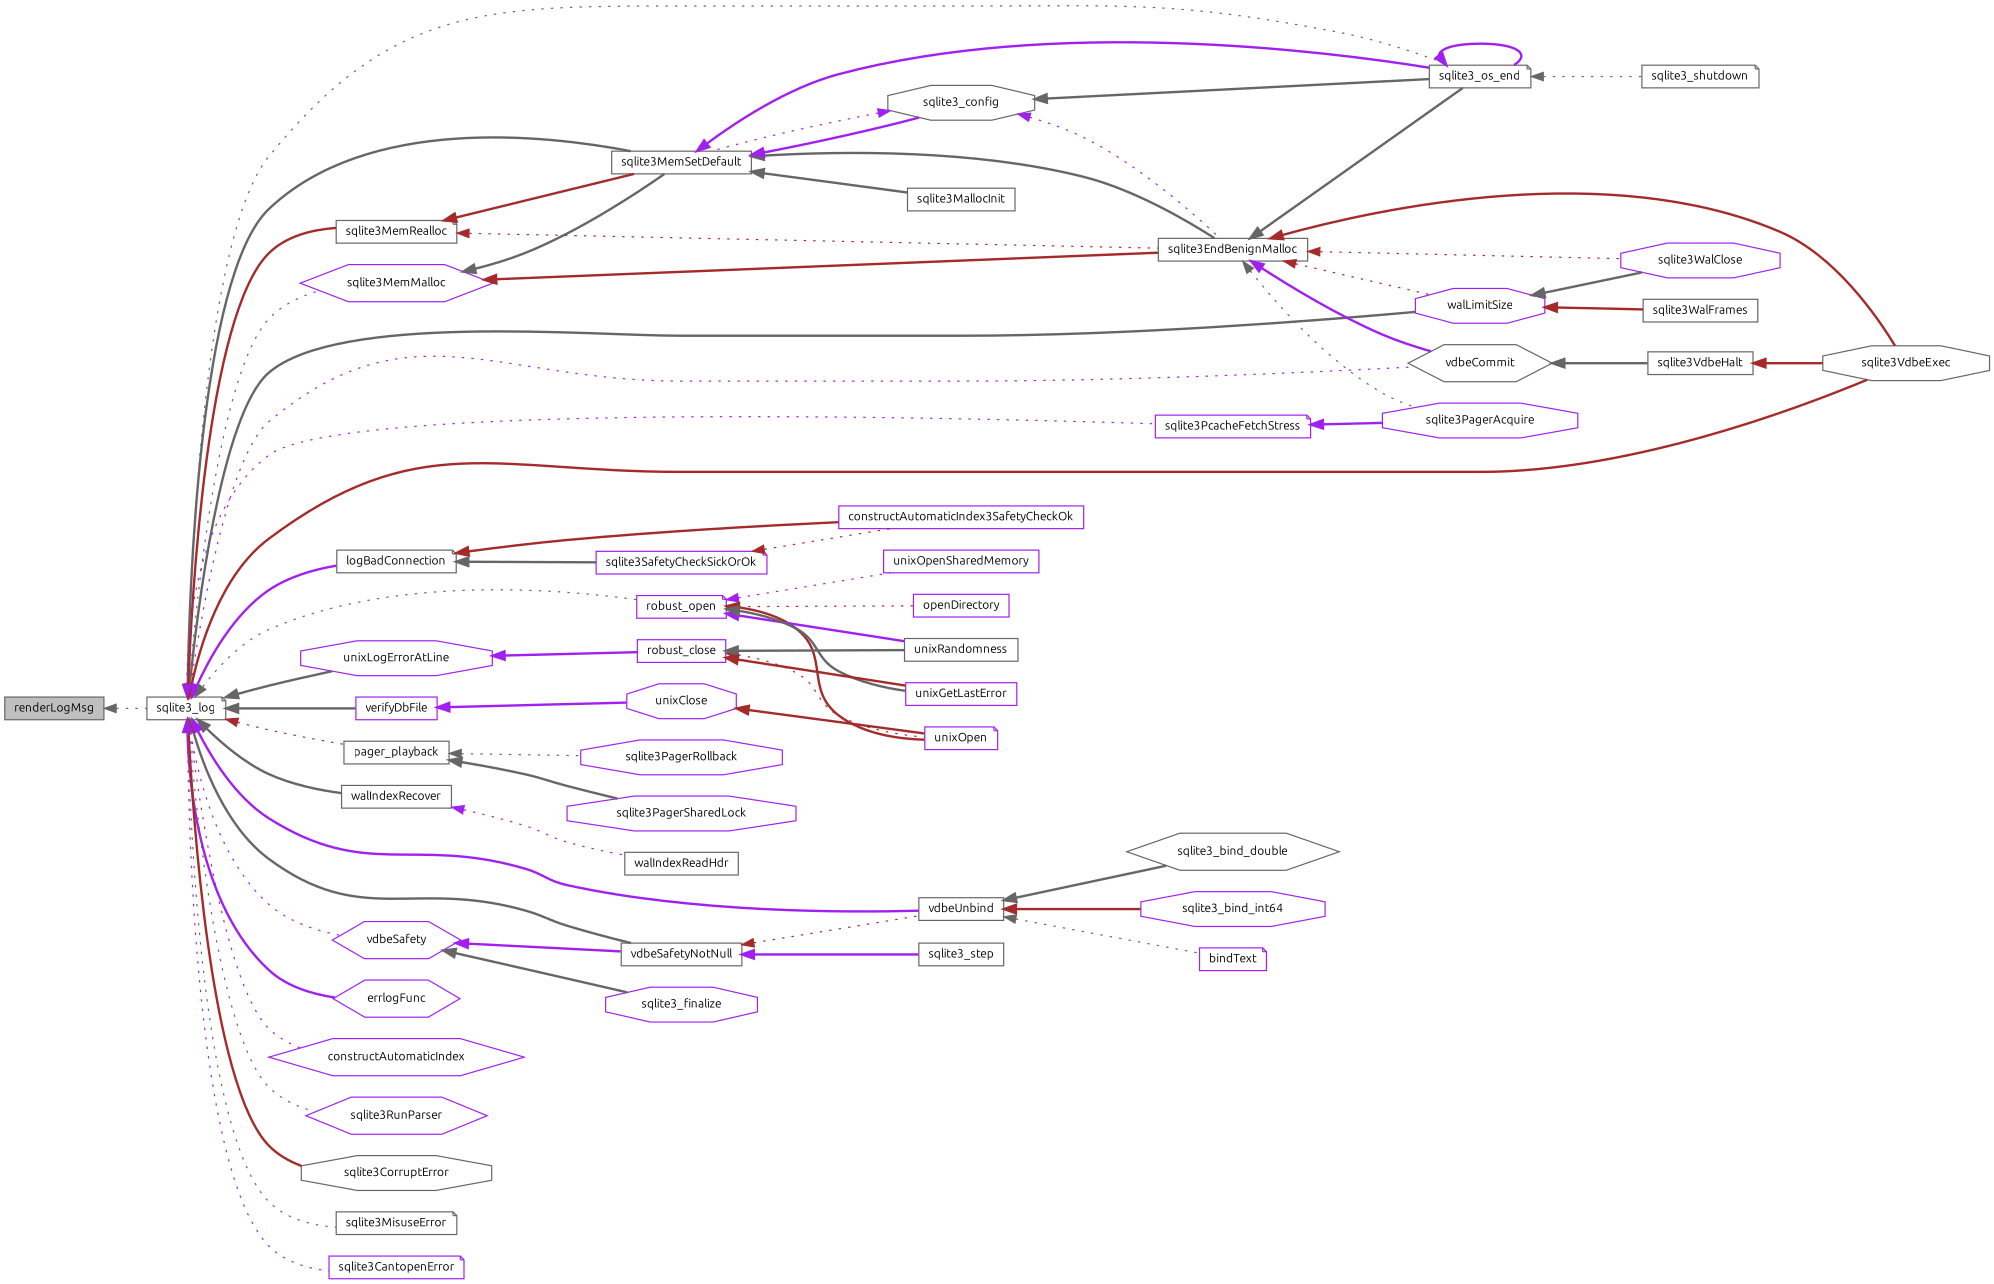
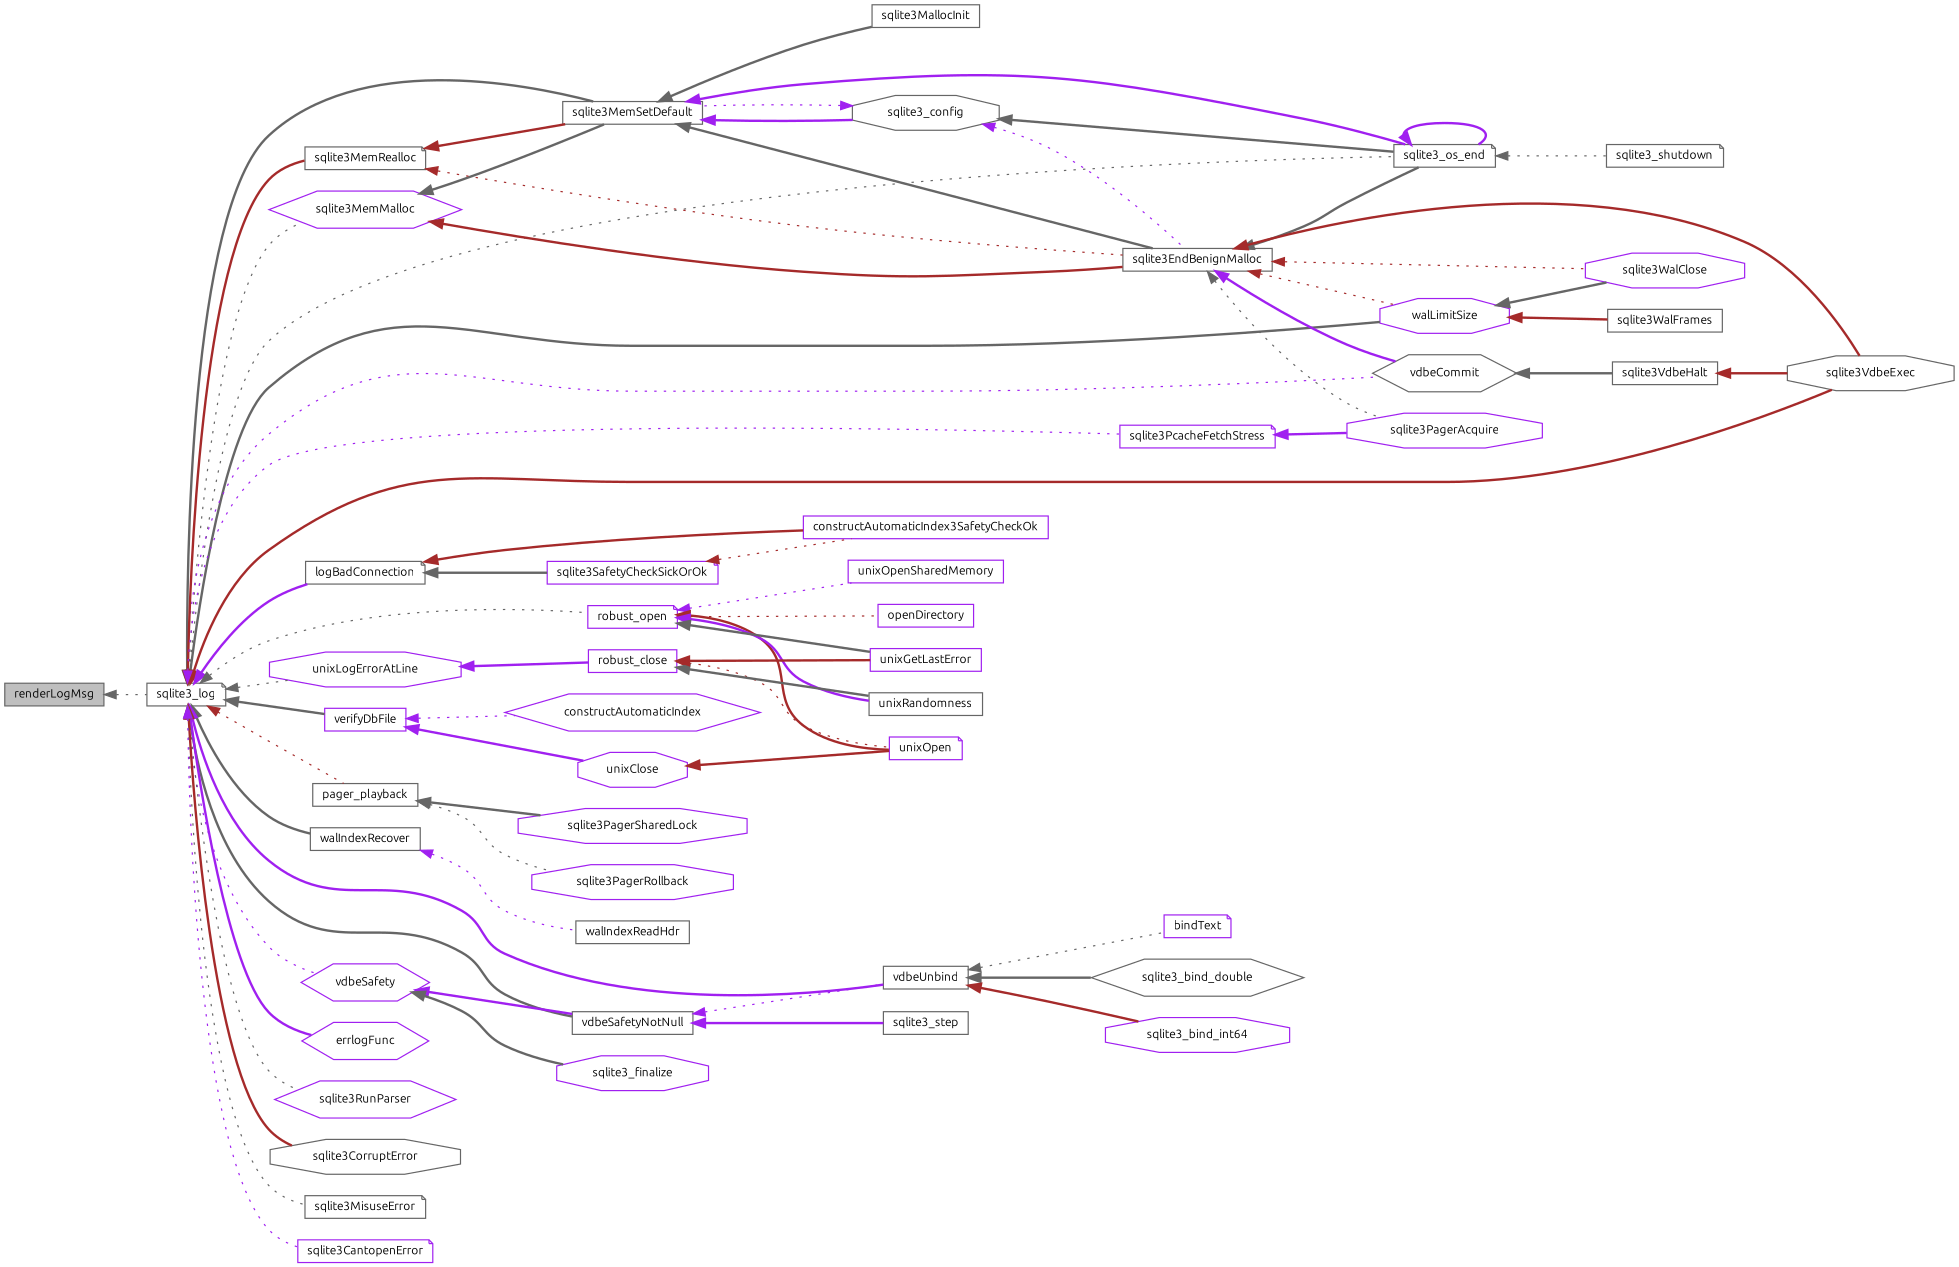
edge "unixLogErrorAtLine" -> "sqlite3_log": style bold -> dotted
edge "constructAutomaticIndex" -> "sqlite3_log": now "constructAutomaticIndex" -> "verifyDbFile"
edge "vdbeUnbind" -> "vdbeSafetyNotNull": color brown -> purple
